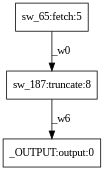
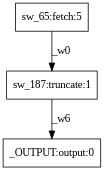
node "sw_187:truncate:8": label "sw_187:truncate:8" -> "sw_187:truncate:1"
